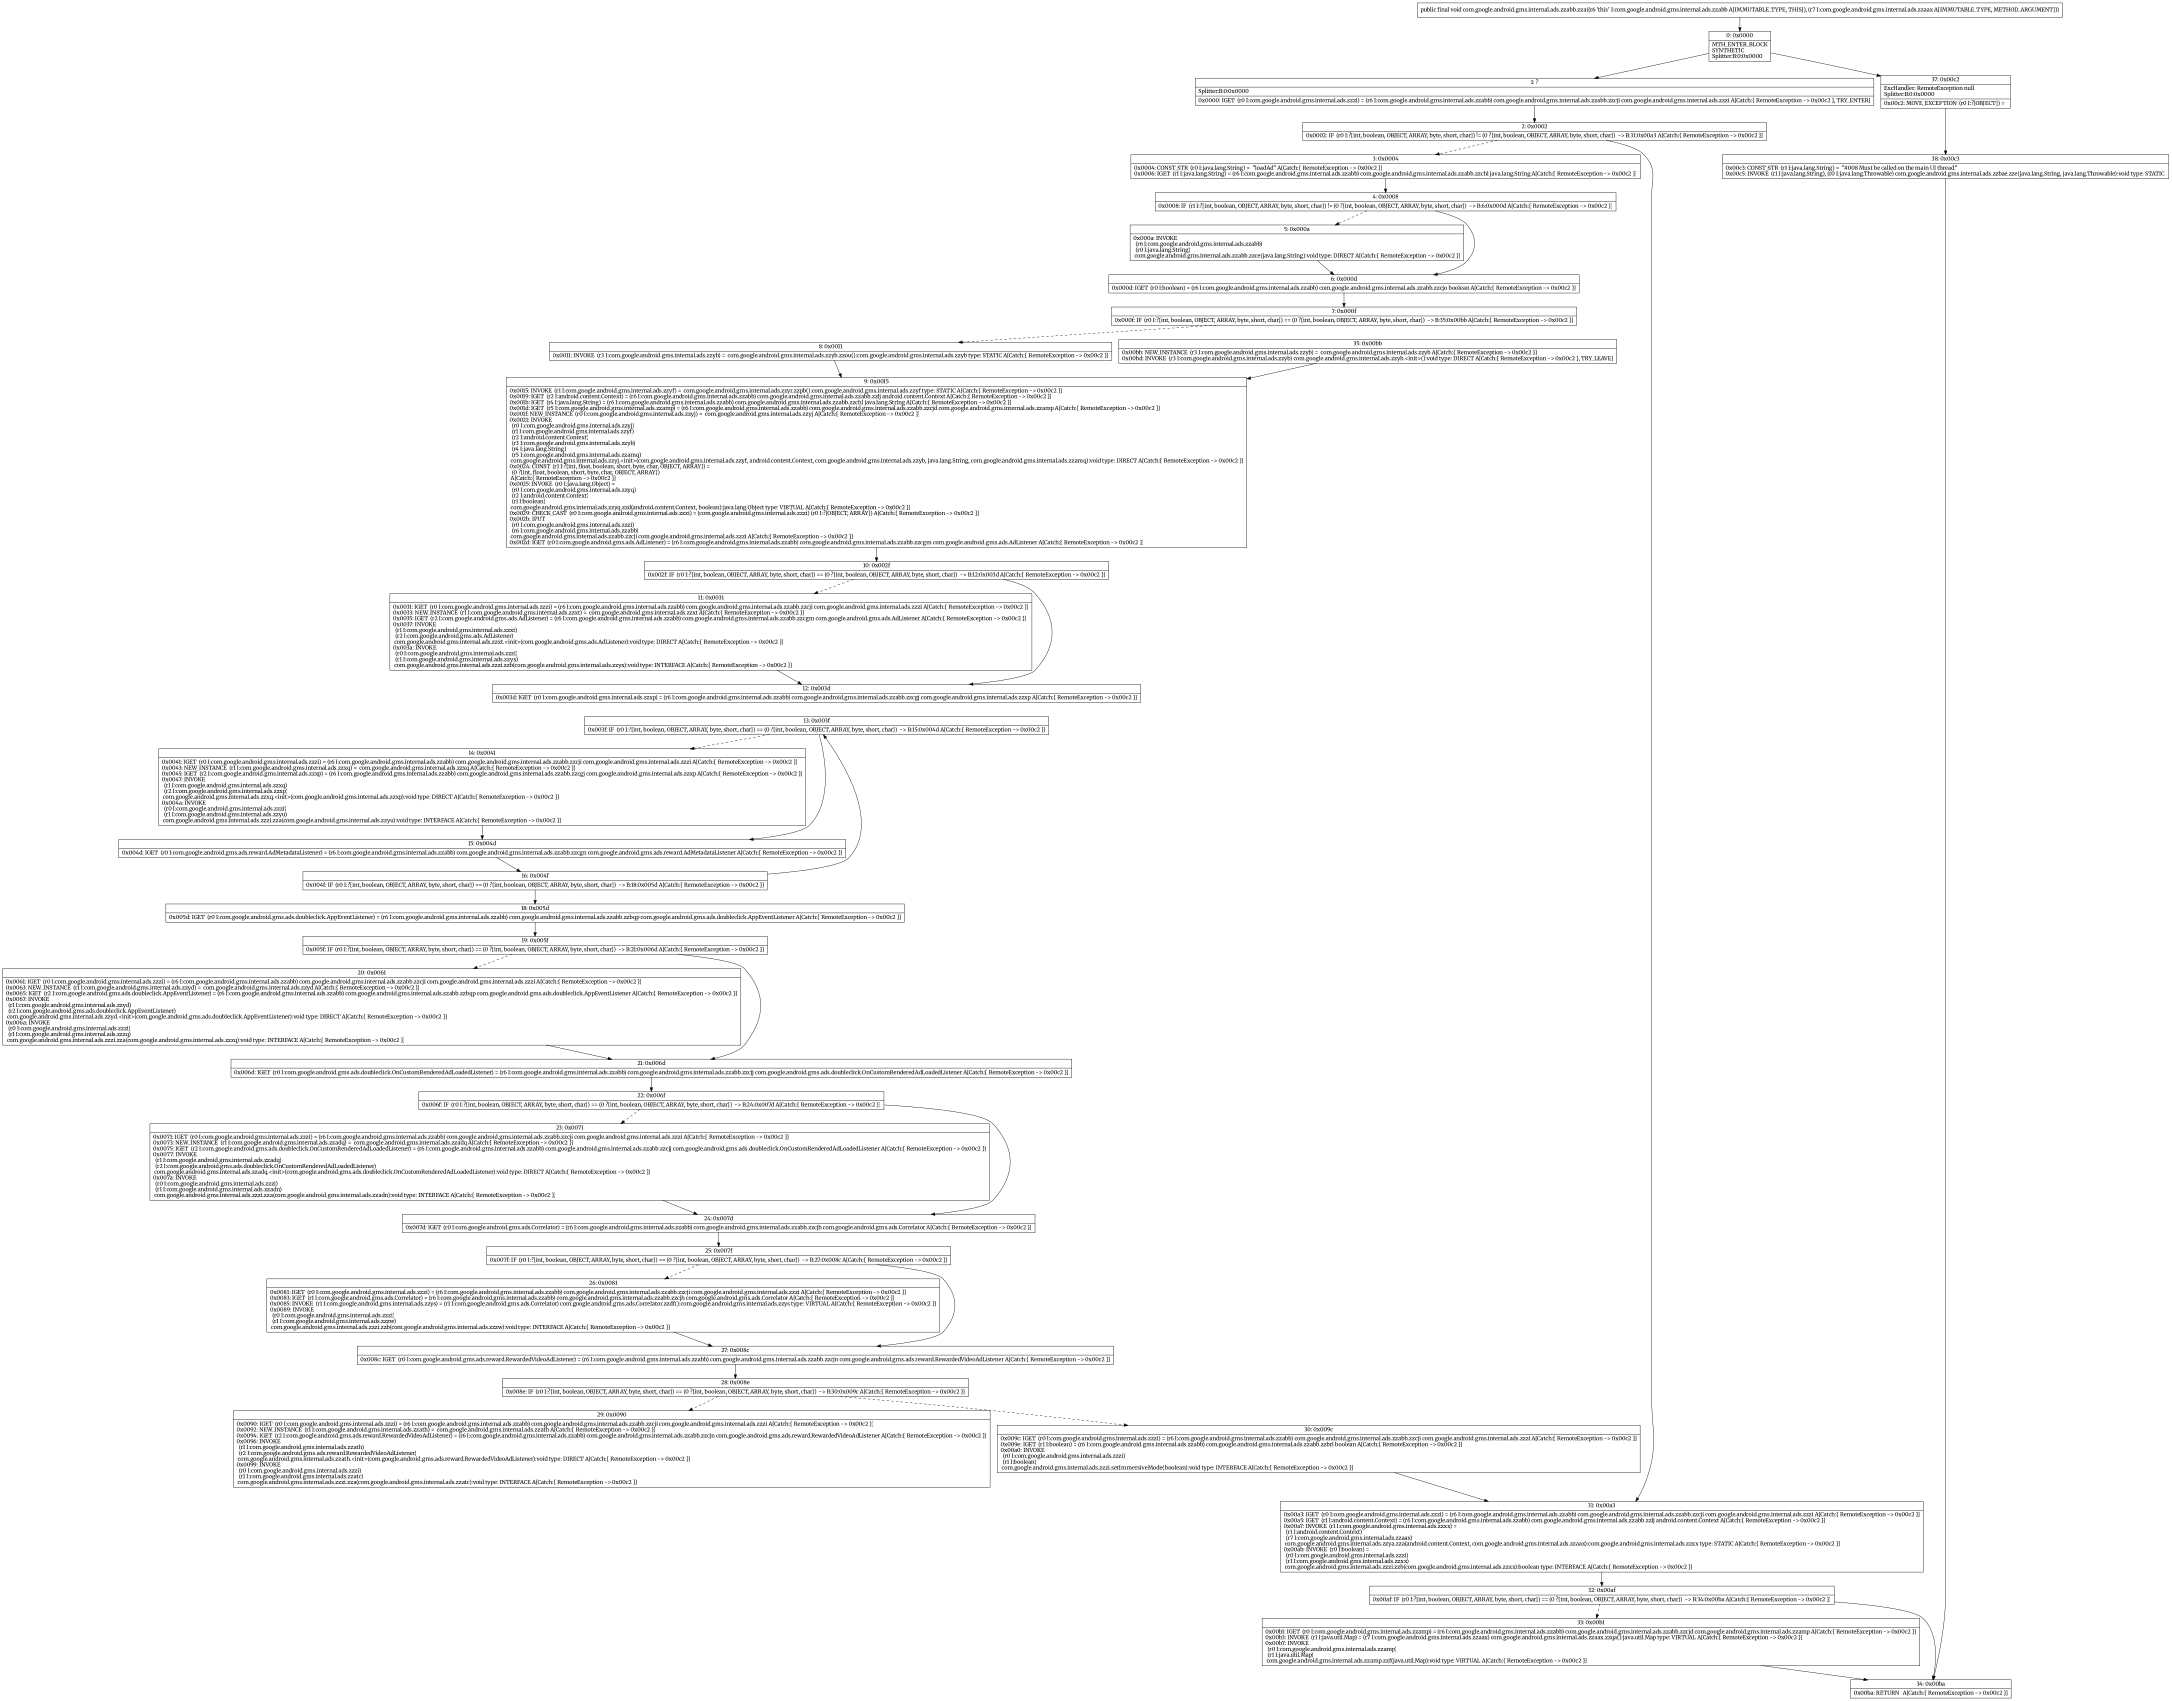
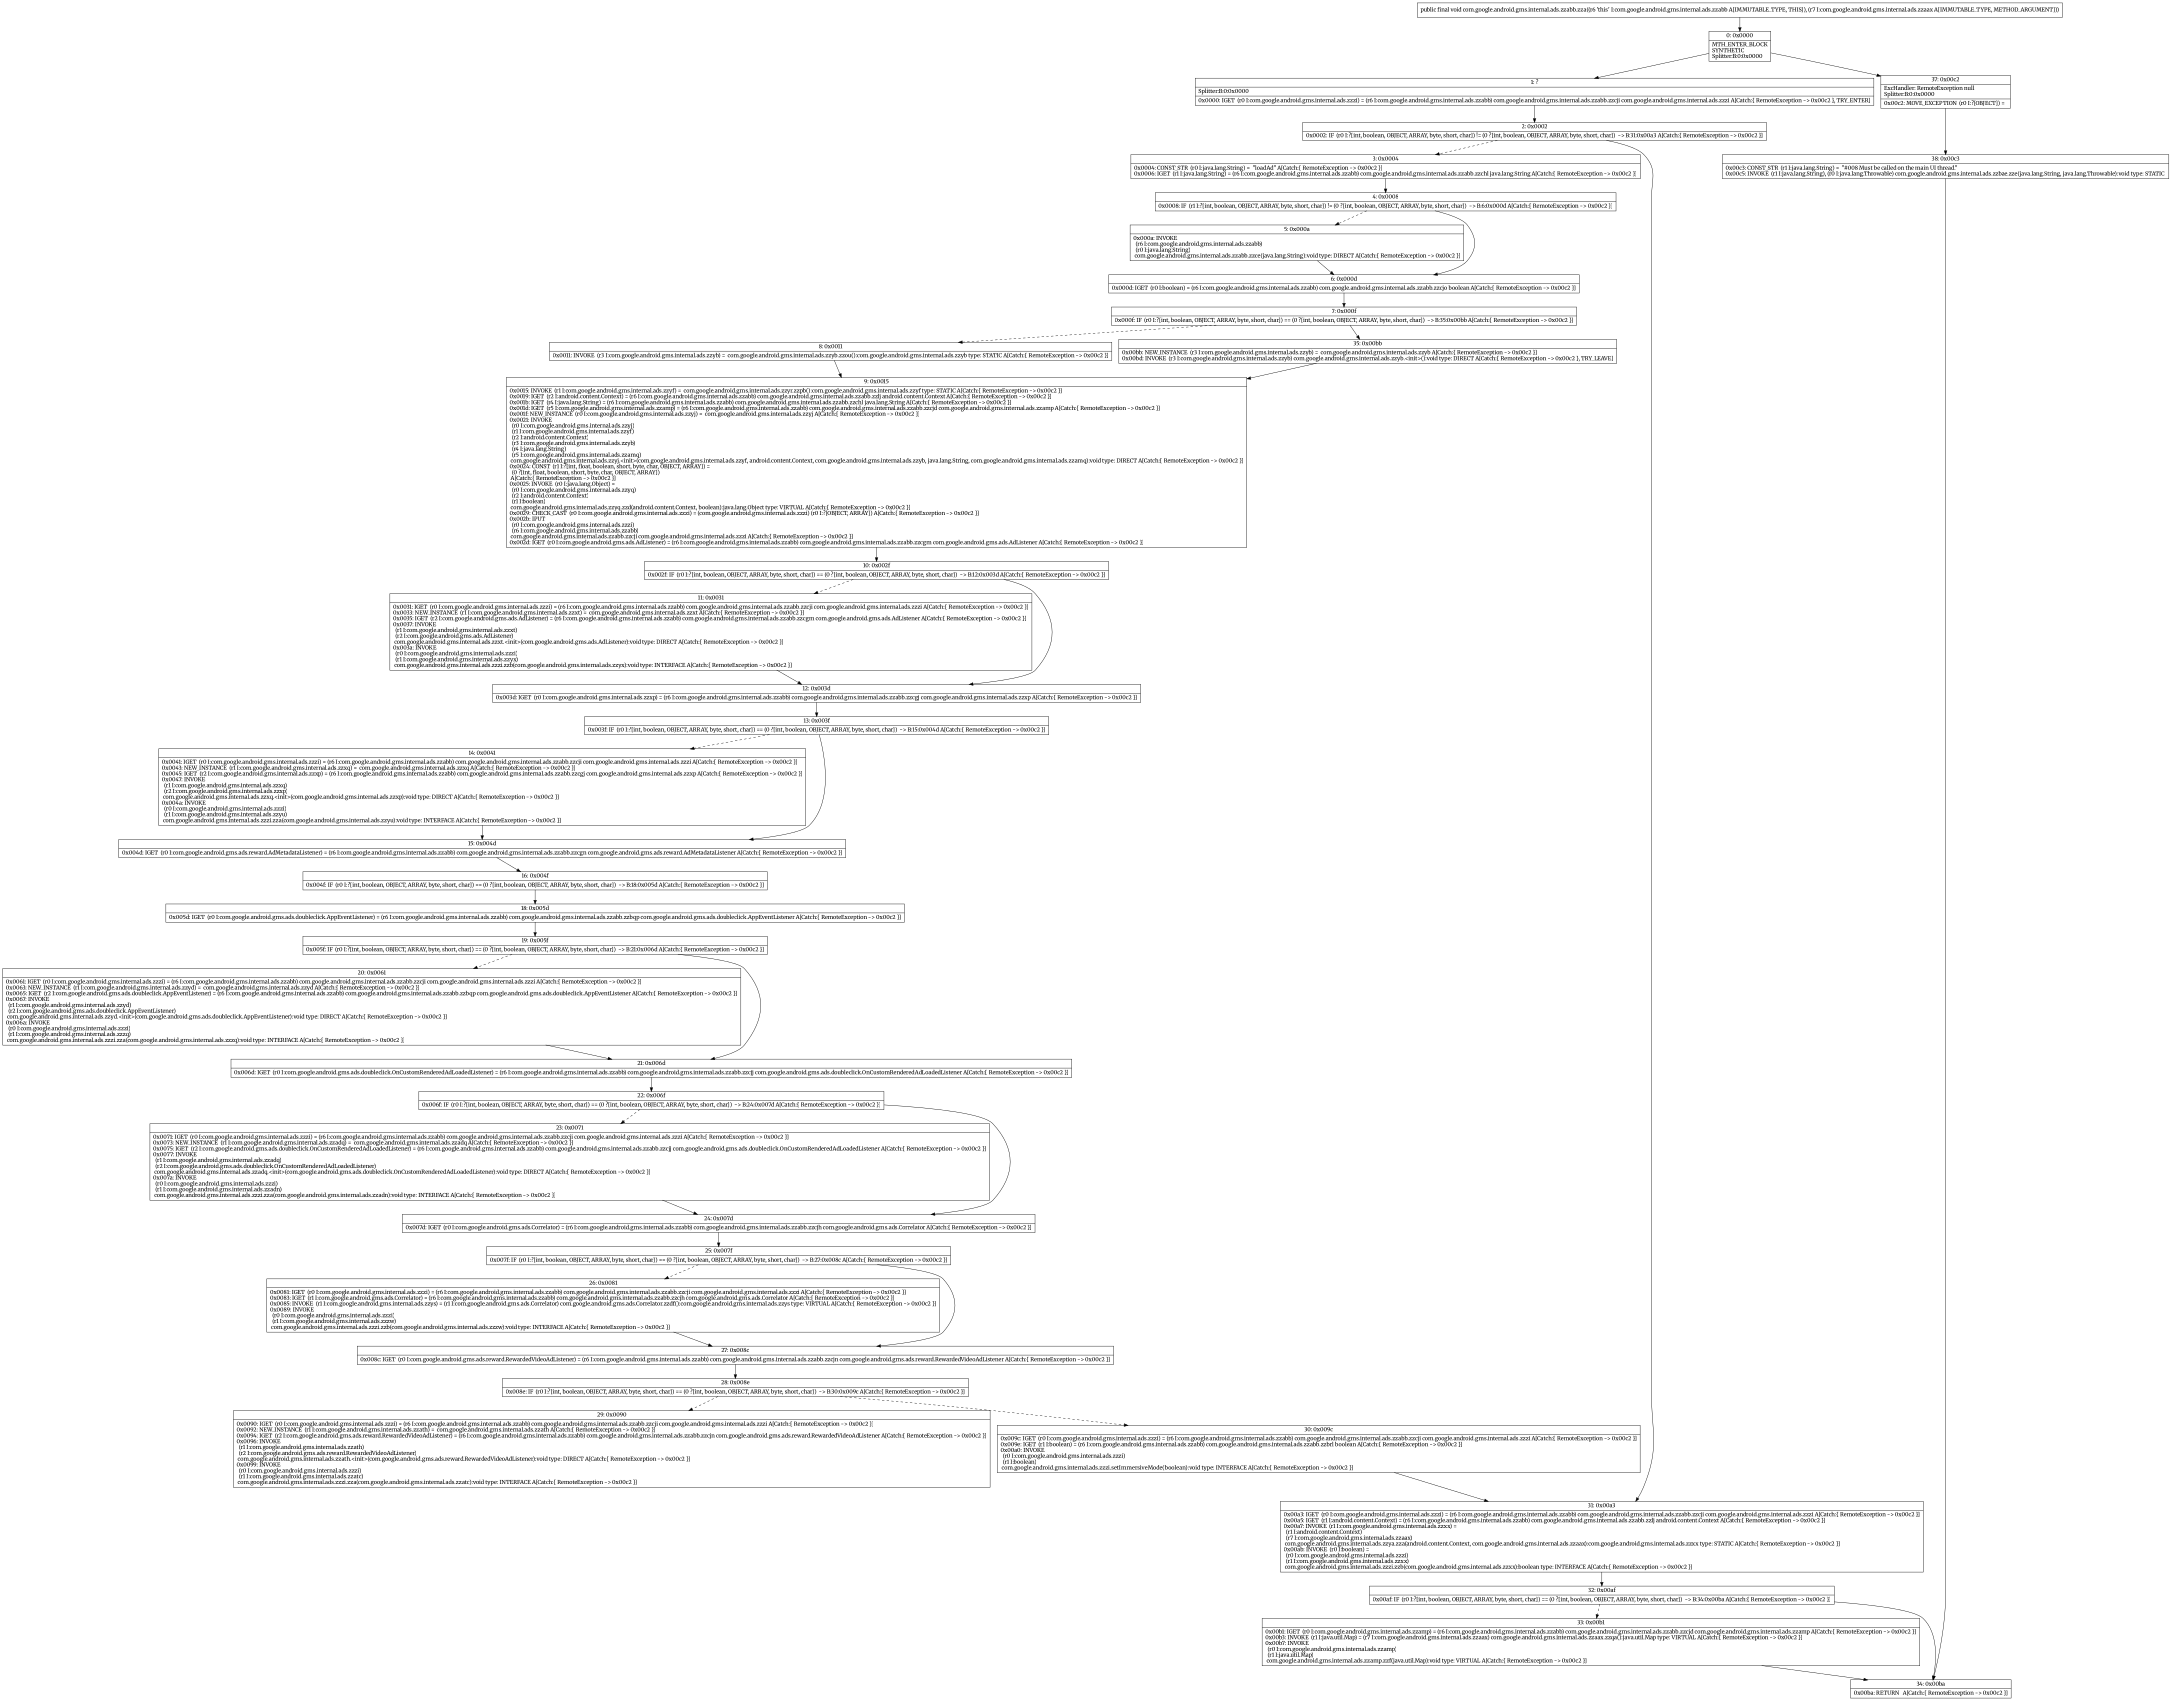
edge "7: 0x000f" -> "35: 0x00bb": added
edge "16: 0x004f" -> "13: 0x003f": now "12: 0x003d" -> "13: 0x003f"
